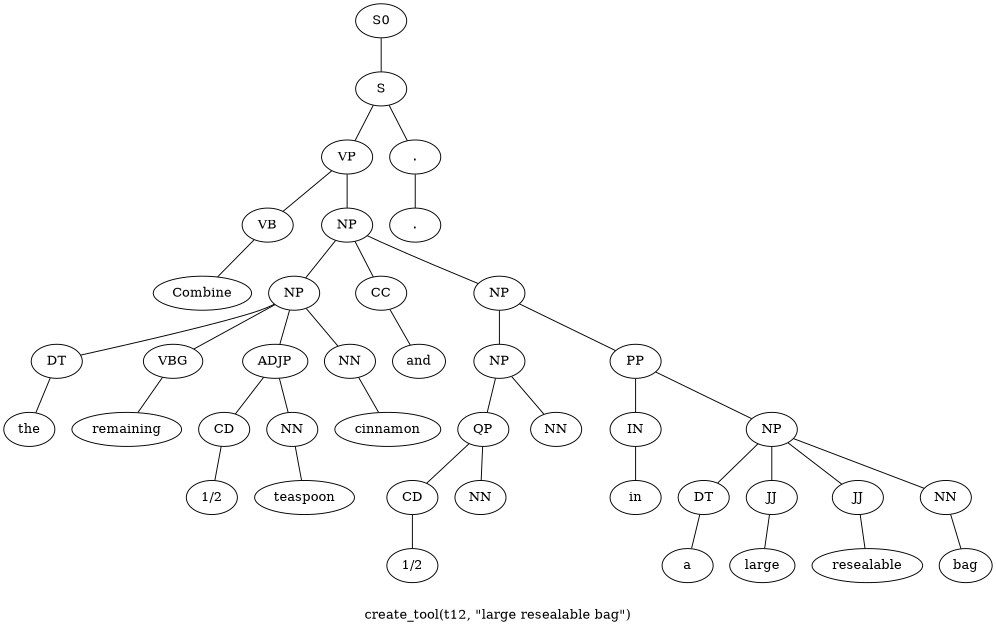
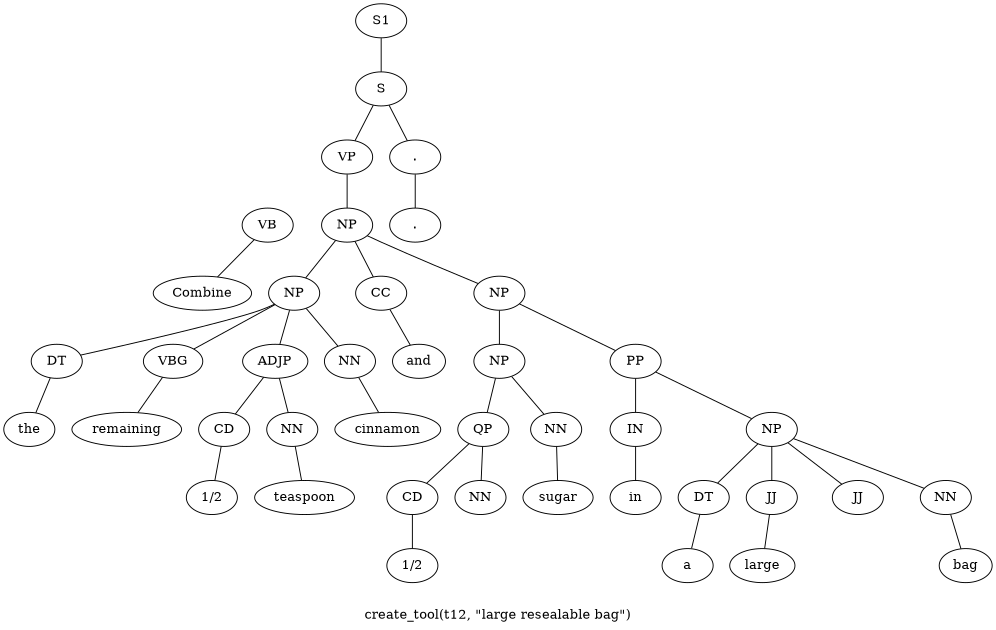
node "S0": label "S0" -> "S1"
edge "VP" -- "VB": removed
node "sugar": added
node "resealable": removed
